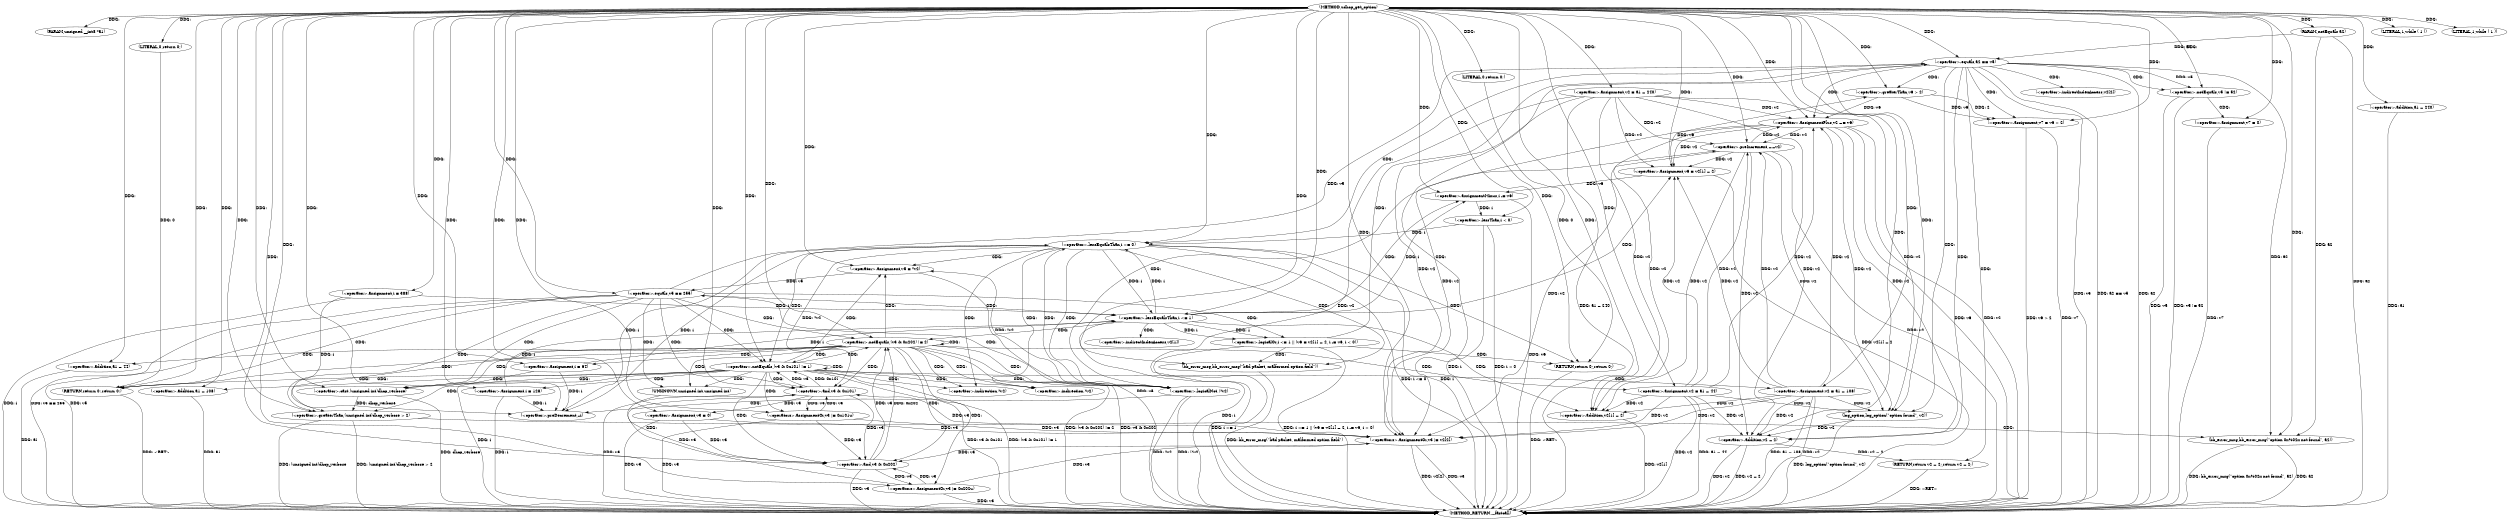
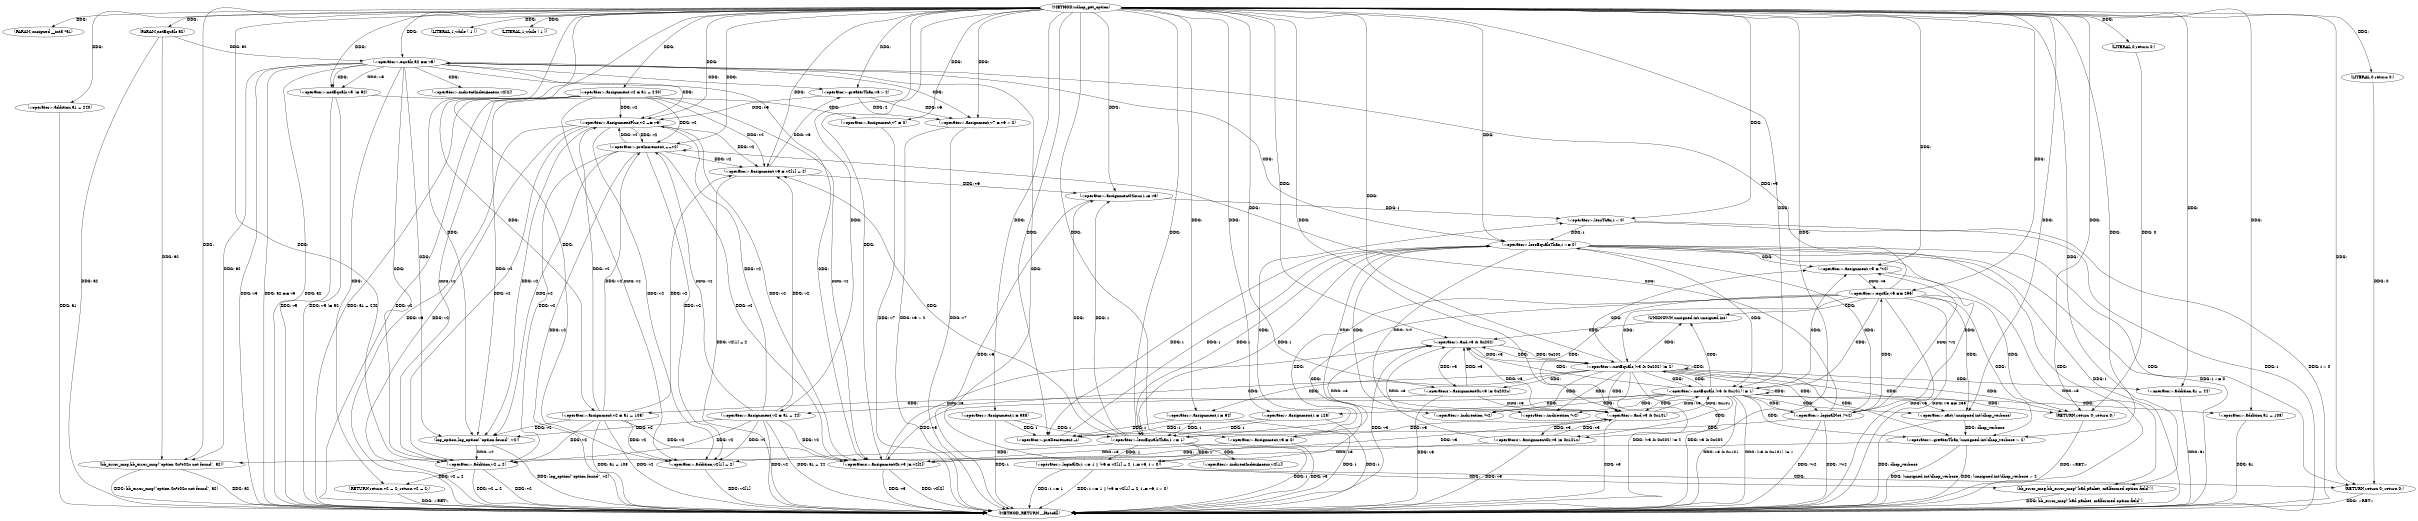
edge "(<operator>.lessEqualsThan,i <= 0)" -> "(<operator>.logicalNot,!*v2)": label "CDG: " -> "DDG: "
edge "(<operator>.lessEqualsThan,i <= 1)" -> "(<operator>.notEquals,(v3 & 0x202) != 2)": now "(<operator>.lessEqualsThan,i <= 1)" -> "(<operator>.lessThan,i < 0)"
edge "(<operators>.assignmentOr,v3 |= 0x101u)" -> "(<operator>.and,v3 & 0x101)": label "CDG: v3" -> "DDG: v3"
